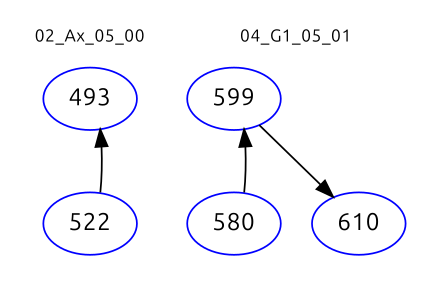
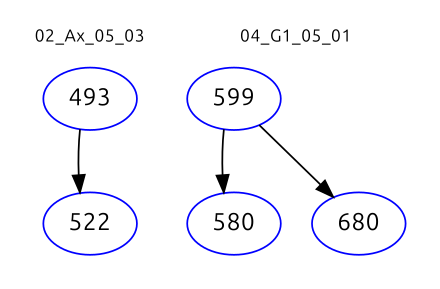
cluster "02_Ax_05_00": label "02_Ax_05_00" -> "02_Ax_05_03"
edge "522" -> "493": reversed
edge "580" -> "599": reversed
node "610": label "610" -> "680"
